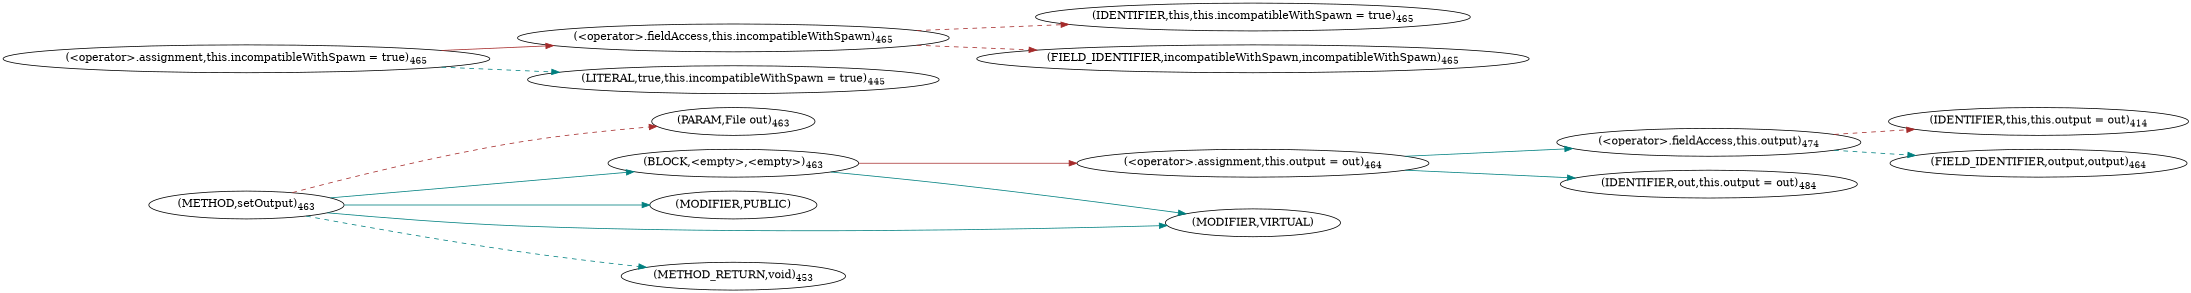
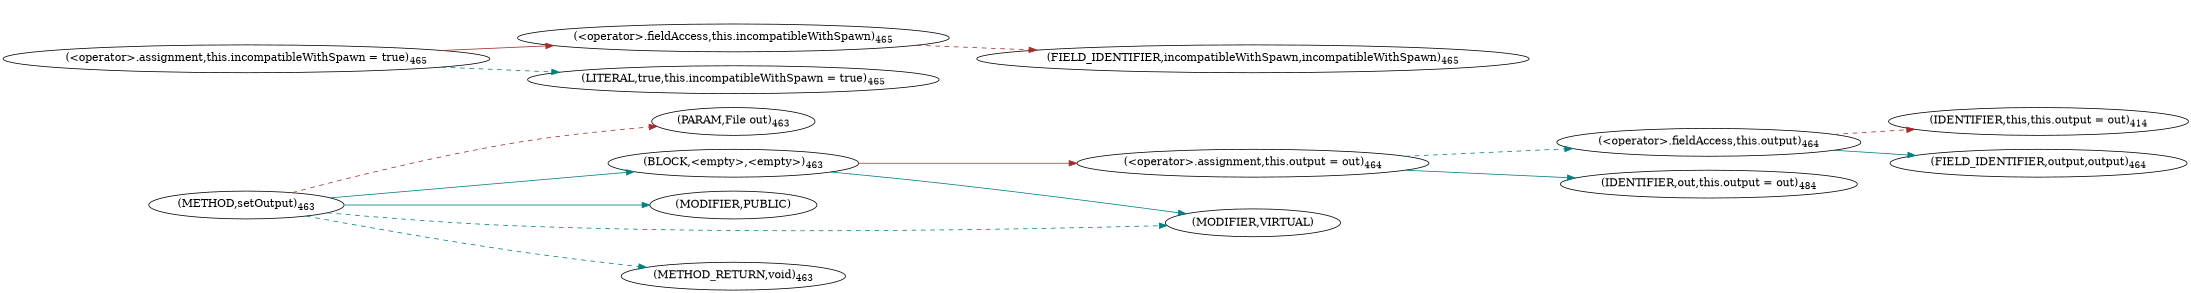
node "(IDENTIFIER,this,this.incompatibleWithSpawn = true)": removed
node "(LITERAL,true,this.incompatibleWithSpawn = true)": text "445" -> "465"
node "(<operator>.fieldAccess,this.output)": text "474" -> "464"
edge "(<operator>.assignment,this.output = out)" -> "(<operator>.fieldAccess,this.output)": style solid -> dashed
edge "(<operator>.fieldAccess,this.output)" -> "(FIELD_IDENTIFIER,output,output)": style dashed -> solid
edge "(METHOD,setOutput)" -> "(MODIFIER,VIRTUAL)": style solid -> dashed
node "(METHOD_RETURN,void)": text "453" -> "463"
